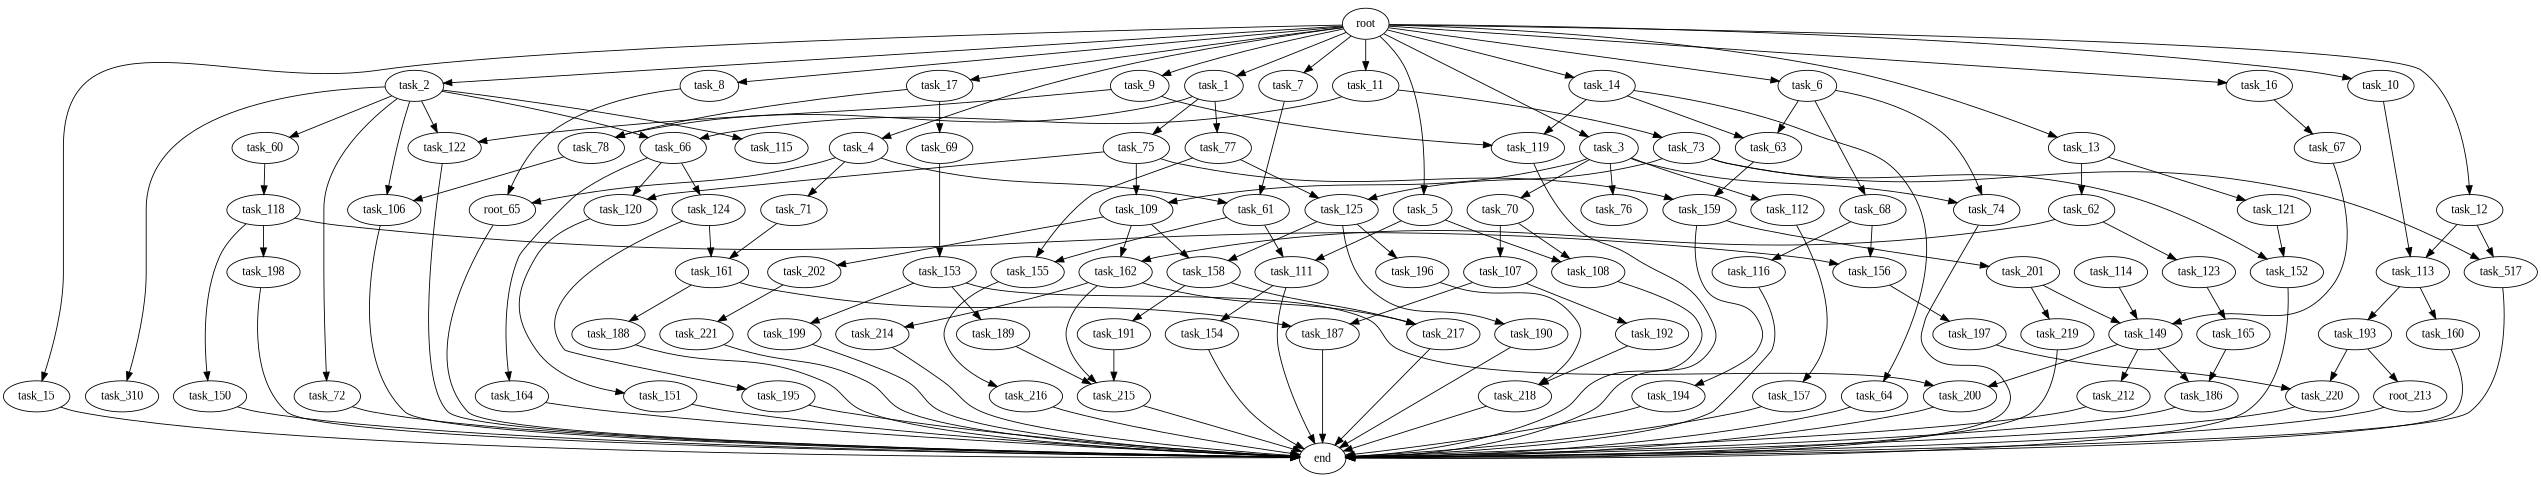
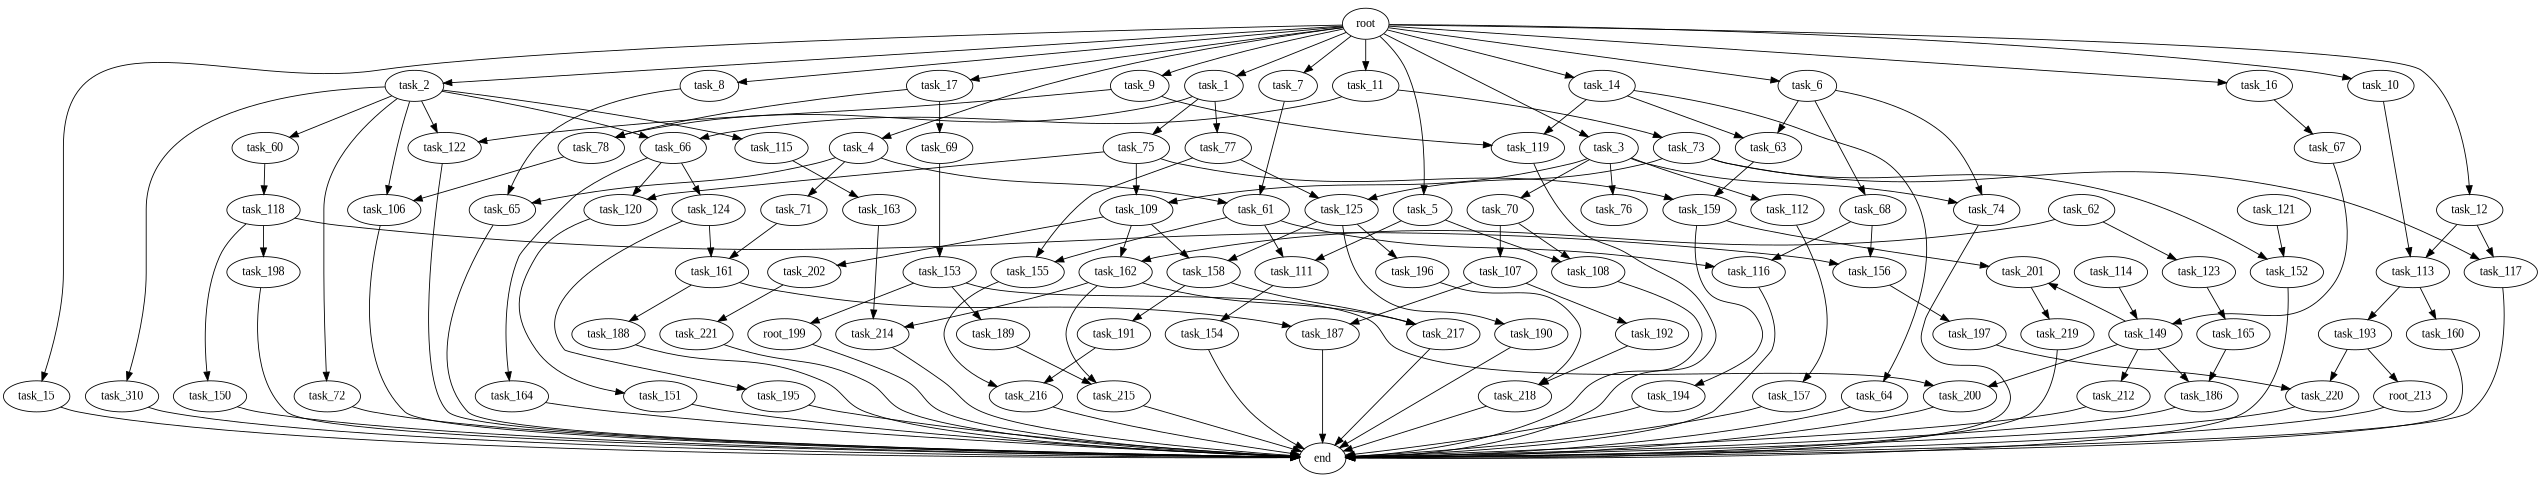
node "task_13": removed
node "root_65": label "root_65" -> "task_65"
node "task_163": added
edge "task_61" -> "task_116": added
node "task_517": label "task_517" -> "task_117"
edge "task_201" -> "task_149": reversed
node "task_199": label "task_199" -> "root_199"
edge "task_191" -> "task_215": now "task_191" -> "task_216"
edge "task_111" -> "end": now "task_310" -> "end"
